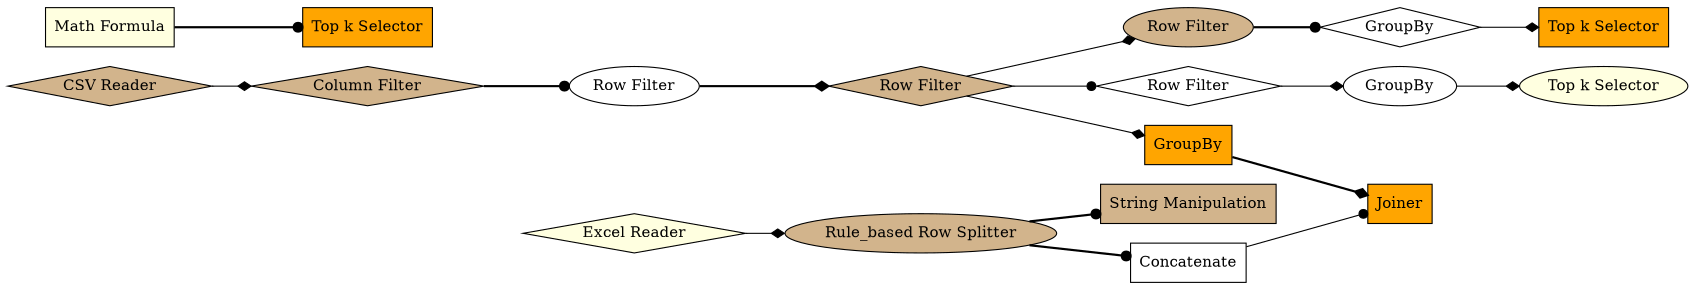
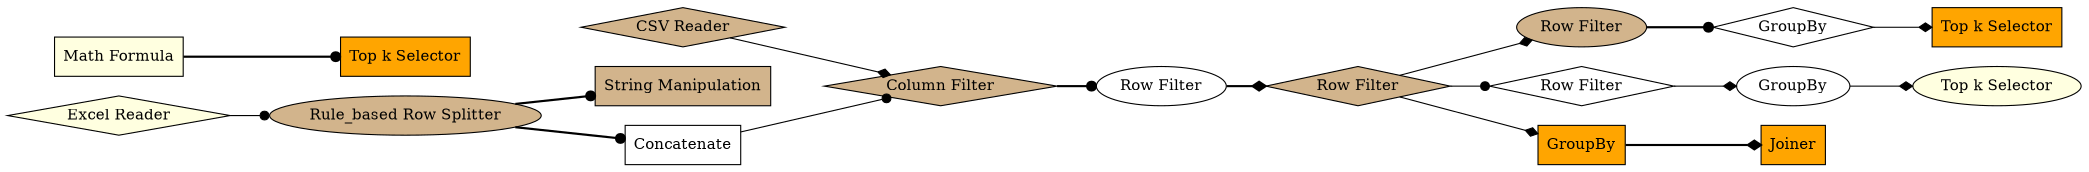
edge "Concatenate" -> "Joiner": now "Concatenate" -> "Column Filter"
edge "Excel Reader" -> "Rule_based Row Splitter": arrowhead diamond -> dot
